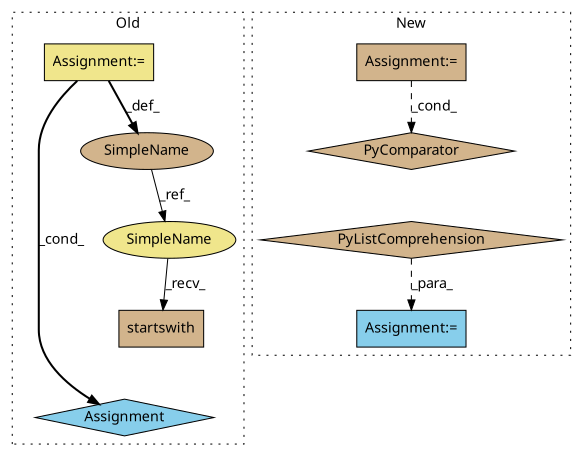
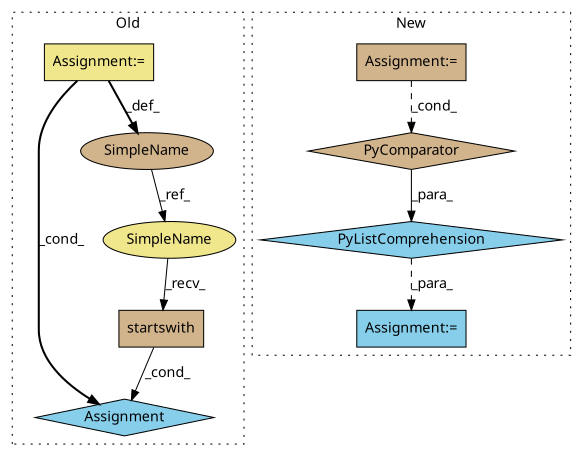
edge "PyComparator" -> "PyListComprehension": added, label "_para_"
node "PyListComprehension": fillcolor tan -> skyblue
edge "startswith" -> "Assignment": added, label "_cond_"
